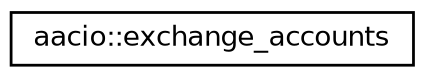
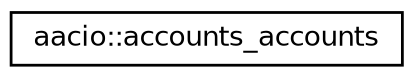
node "aacio::exchange_accounts": label "aacio::exchange_accounts" -> "aacio::accounts_accounts"
